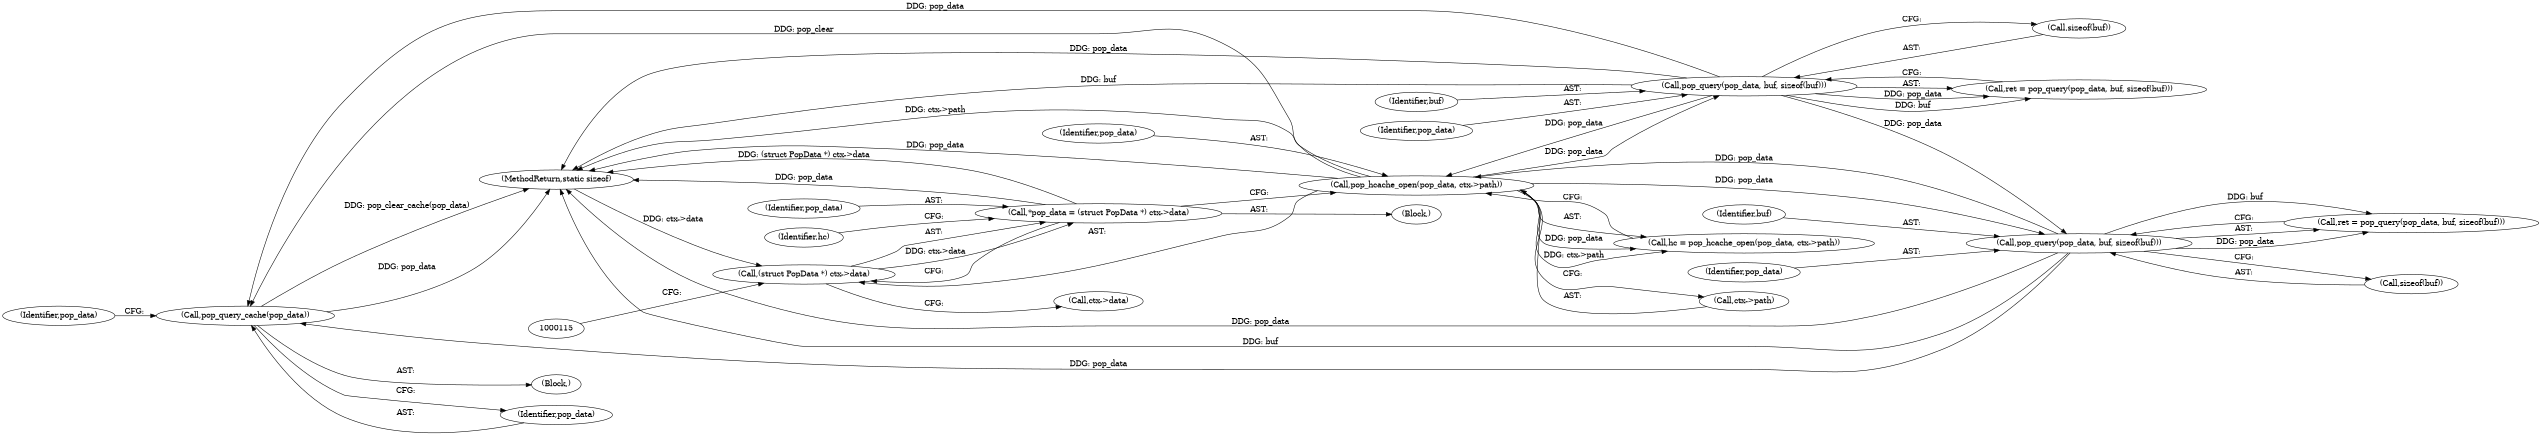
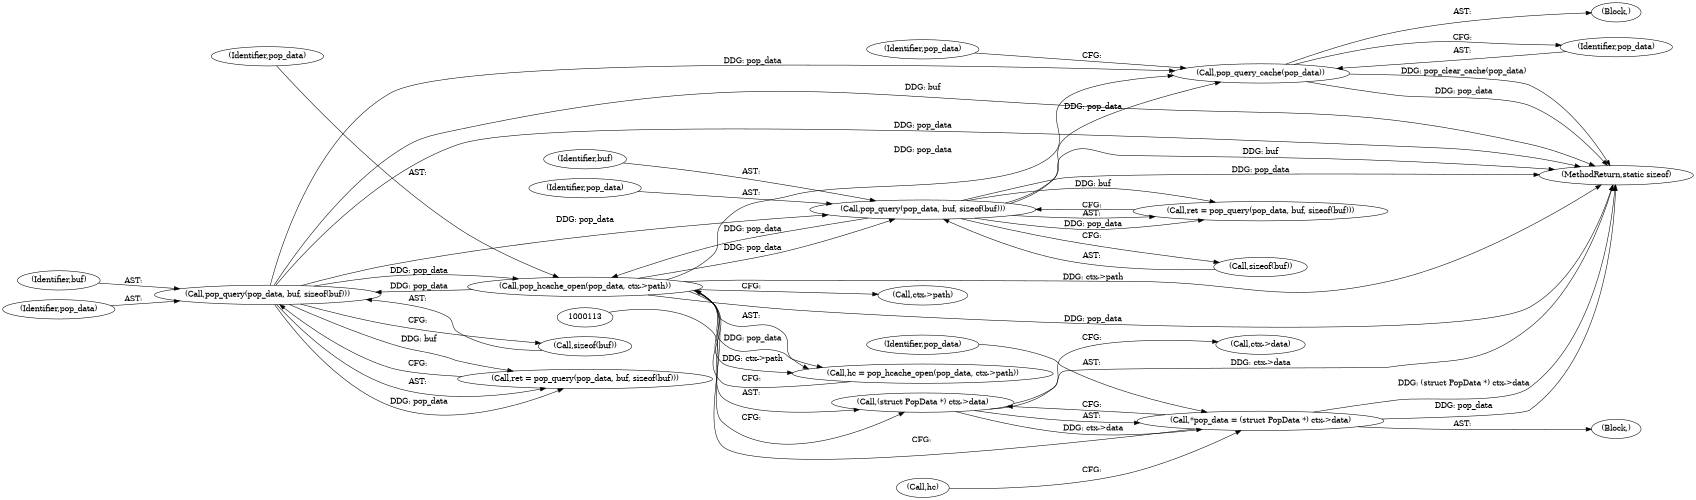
edge "(Call,pop_hcache_open(pop_data, ctx->path))" -> "(Call,pop_query_cache(pop_data))": label "DDG: pop_clear" -> "DDG: pop_data"
edge "(MethodReturn,static sizeof)" -> "(Call,(struct PopData *) ctx->data)": reversed
node "(Identifier,hc)": label "(Identifier,hc)" -> "(Call,hc)"
edge "(Call,ctx->path)" -> "(Call,pop_hcache_open(pop_data, ctx->path))": removed, label "AST:"
node "1000115": label "1000115" -> "1000113"
